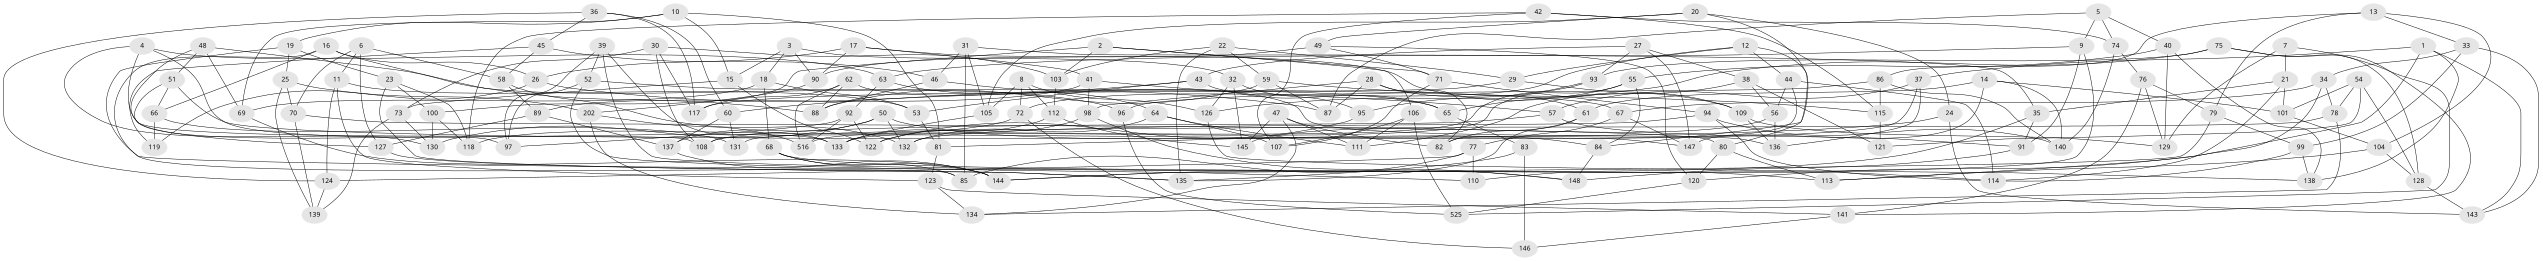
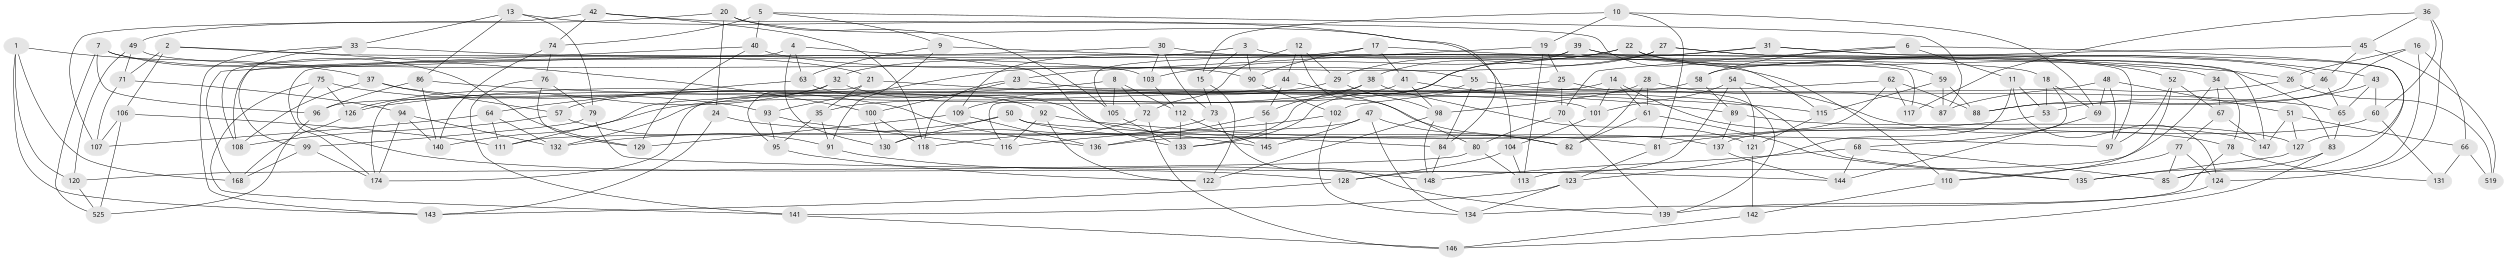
edge "29" -- "117": now "29" -- "98"
edge "7" -- "96": added
edge "22" -- "135": now "22" -- "83"
node "202": label "202" -> "102"
node "119": label "119" -> "519"
node "516": label "516" -> "116"
edge "35" -- "144": now "35" -- "95"
node "114": label "114" -> "174"
node "138": label "138" -> "168"
node "142": added
